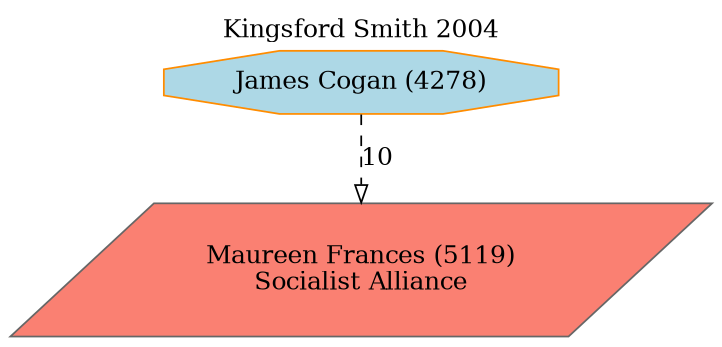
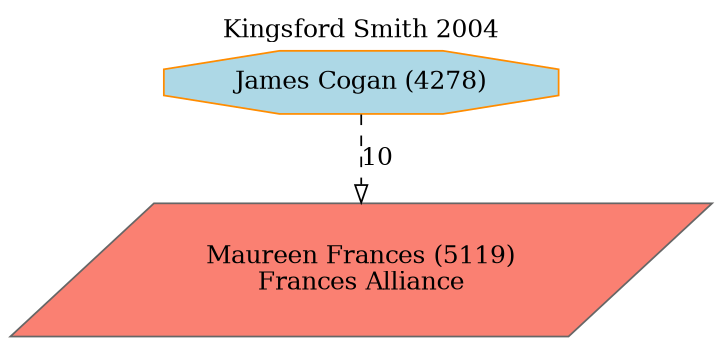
node "Maureen Frances (5119) Socialist Alliance": label "Maureen Frances (5119) Socialist Alliance" -> "Maureen Frances (5119) Frances Alliance"
